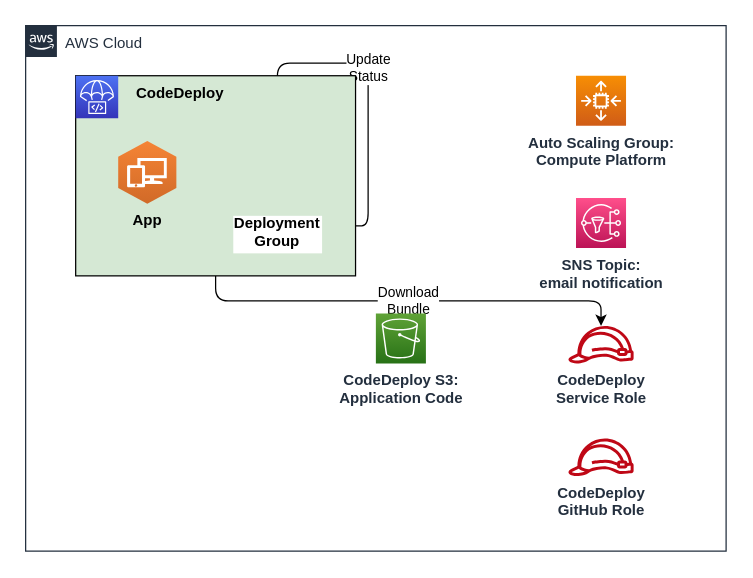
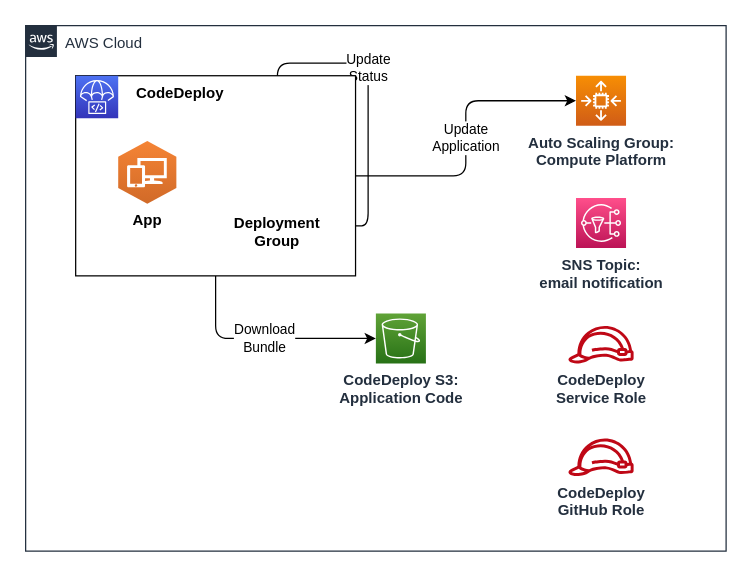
edge "CodeDeploy" -> "Auto Scaling Group: Compute Platform": added, label "Update Application"
node "CodeDeploy": fillcolor #d5e8d4 -> #ffffff
edge "CodeDeploy" -> "CodeDeploy Service Role": now "CodeDeploy" -> "CodeDeploy S3: Application Code"
